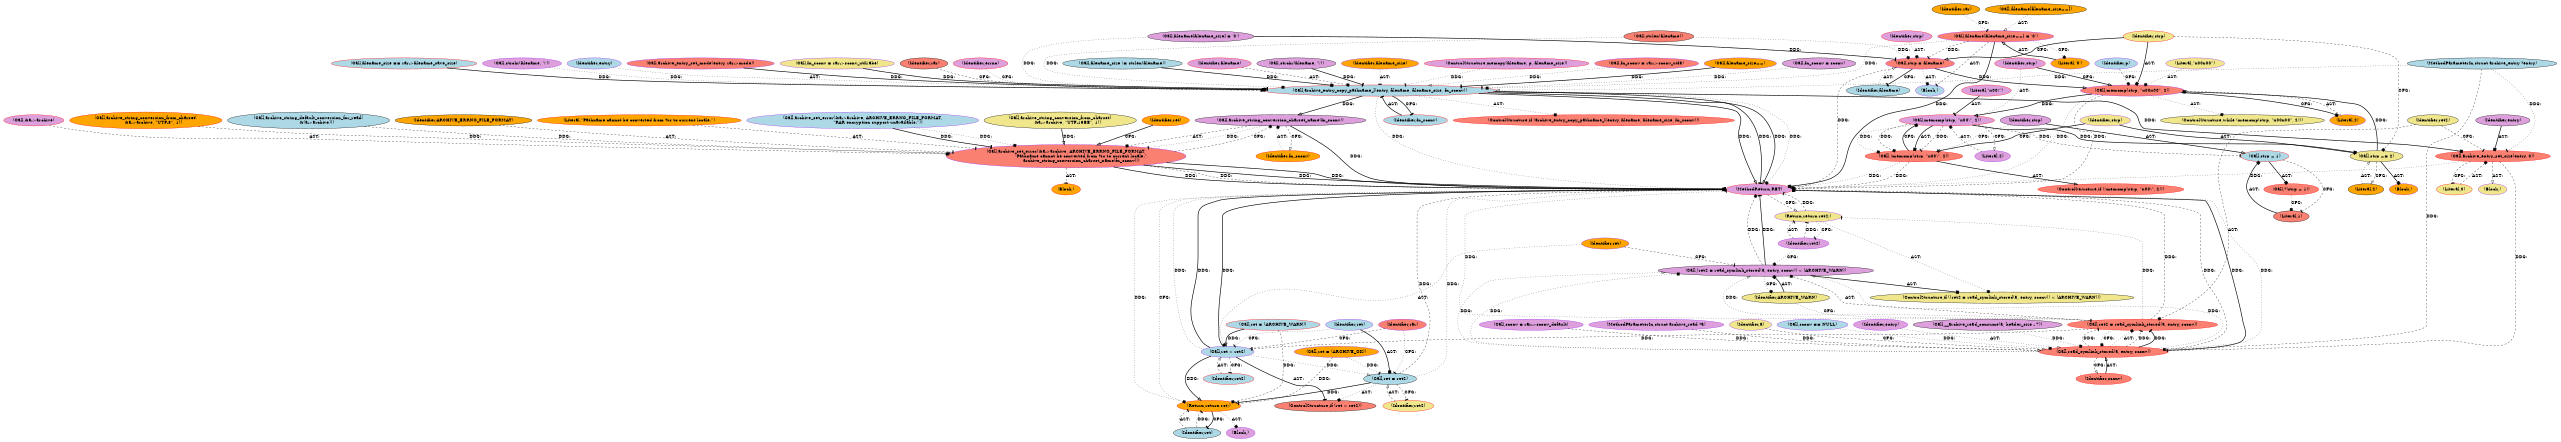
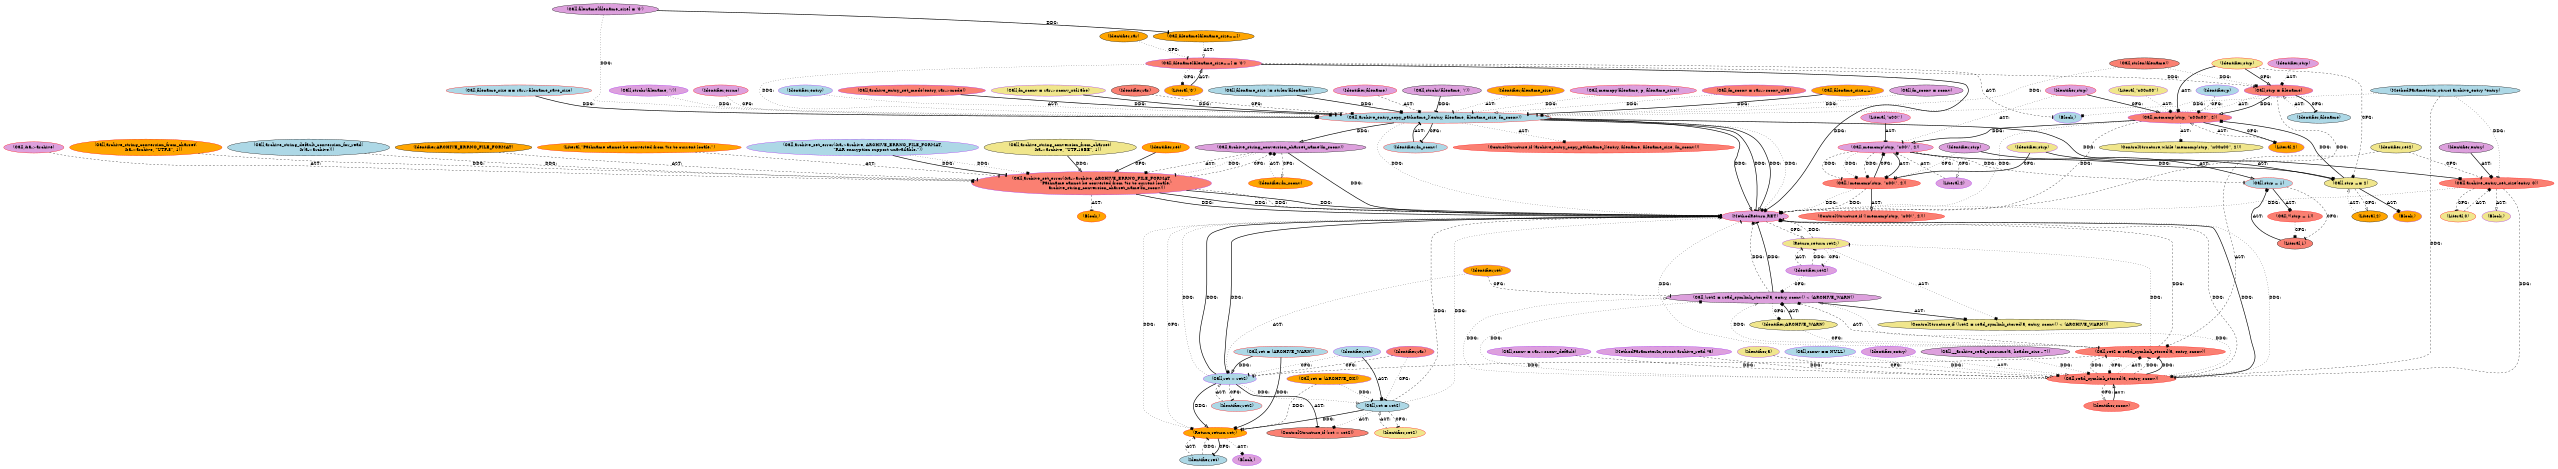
edge "(Call,filename[filename_size] = '0')" -> "(Call,strp = filename)": now "(Call,filename[filename_size] = '0')" -> "(Call,filename[filename_size++])"
node "(ControlStructure,memcpy(filename, p, filename_size))": label "(ControlStructure,memcpy(filename, p, filename_size))" -> "(Call,memcpy(filename, p, filename_size))"
edge "(Call,ret = (ARCHIVE_WARN))" -> "(Return,return ret;)": style dashed -> bold
